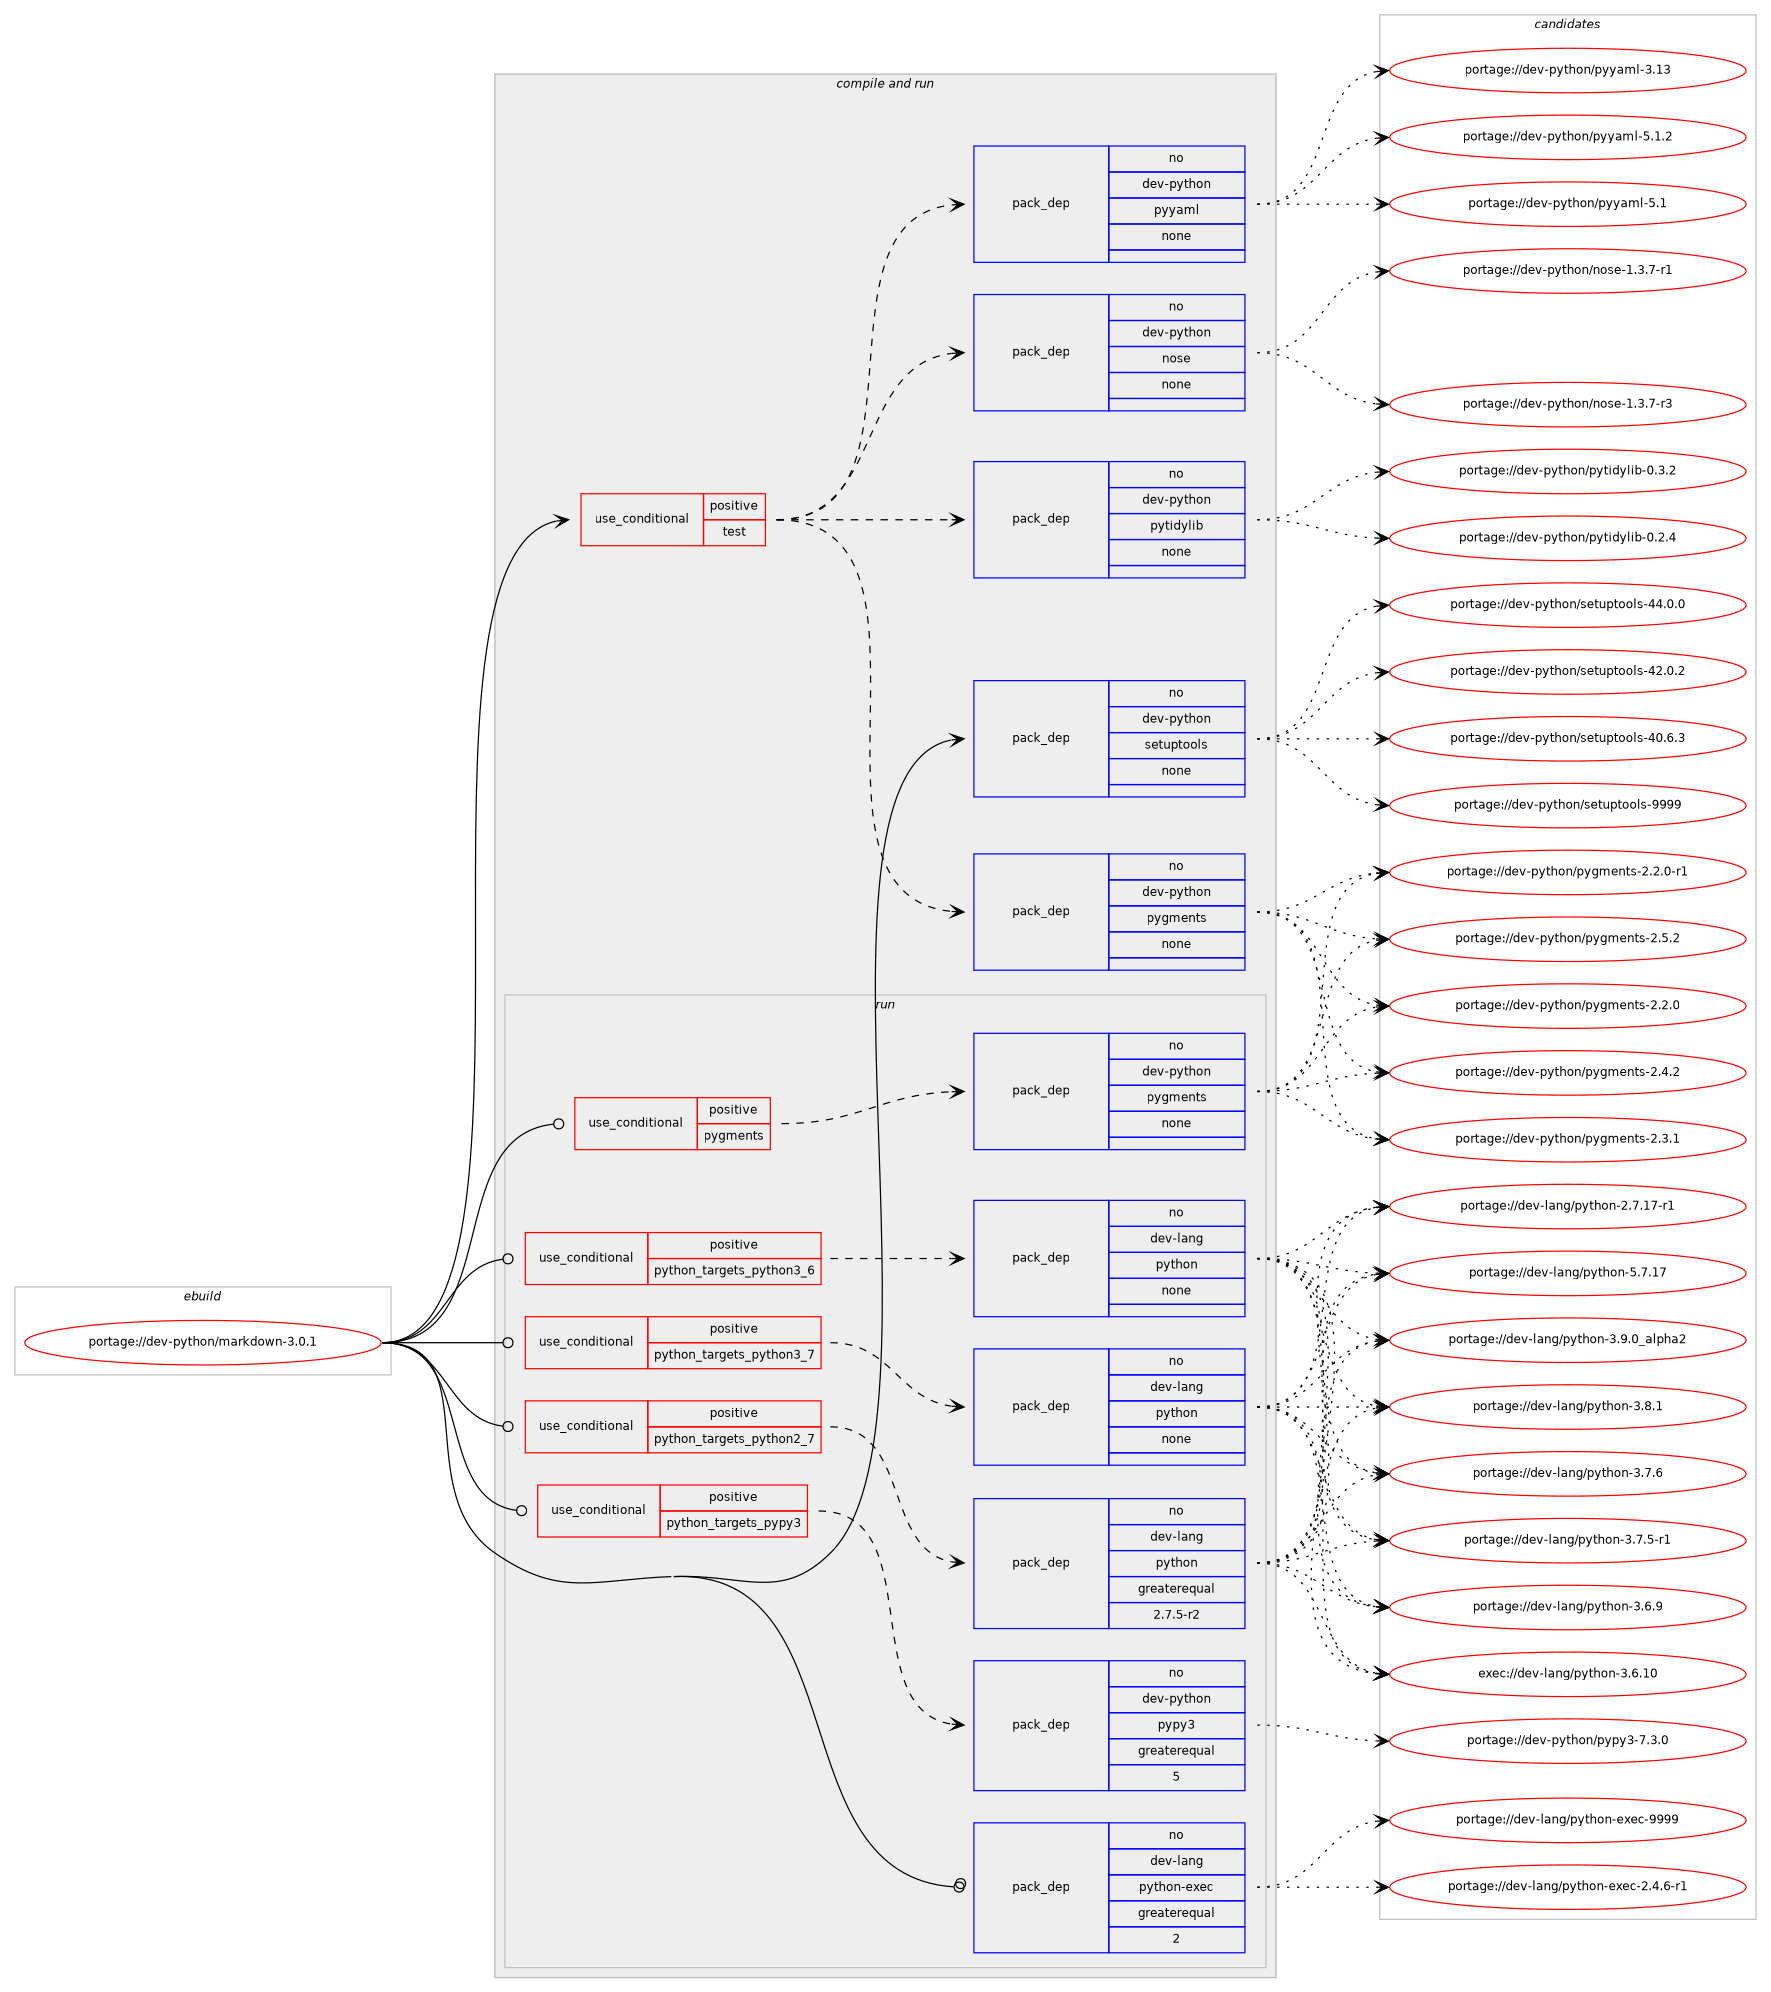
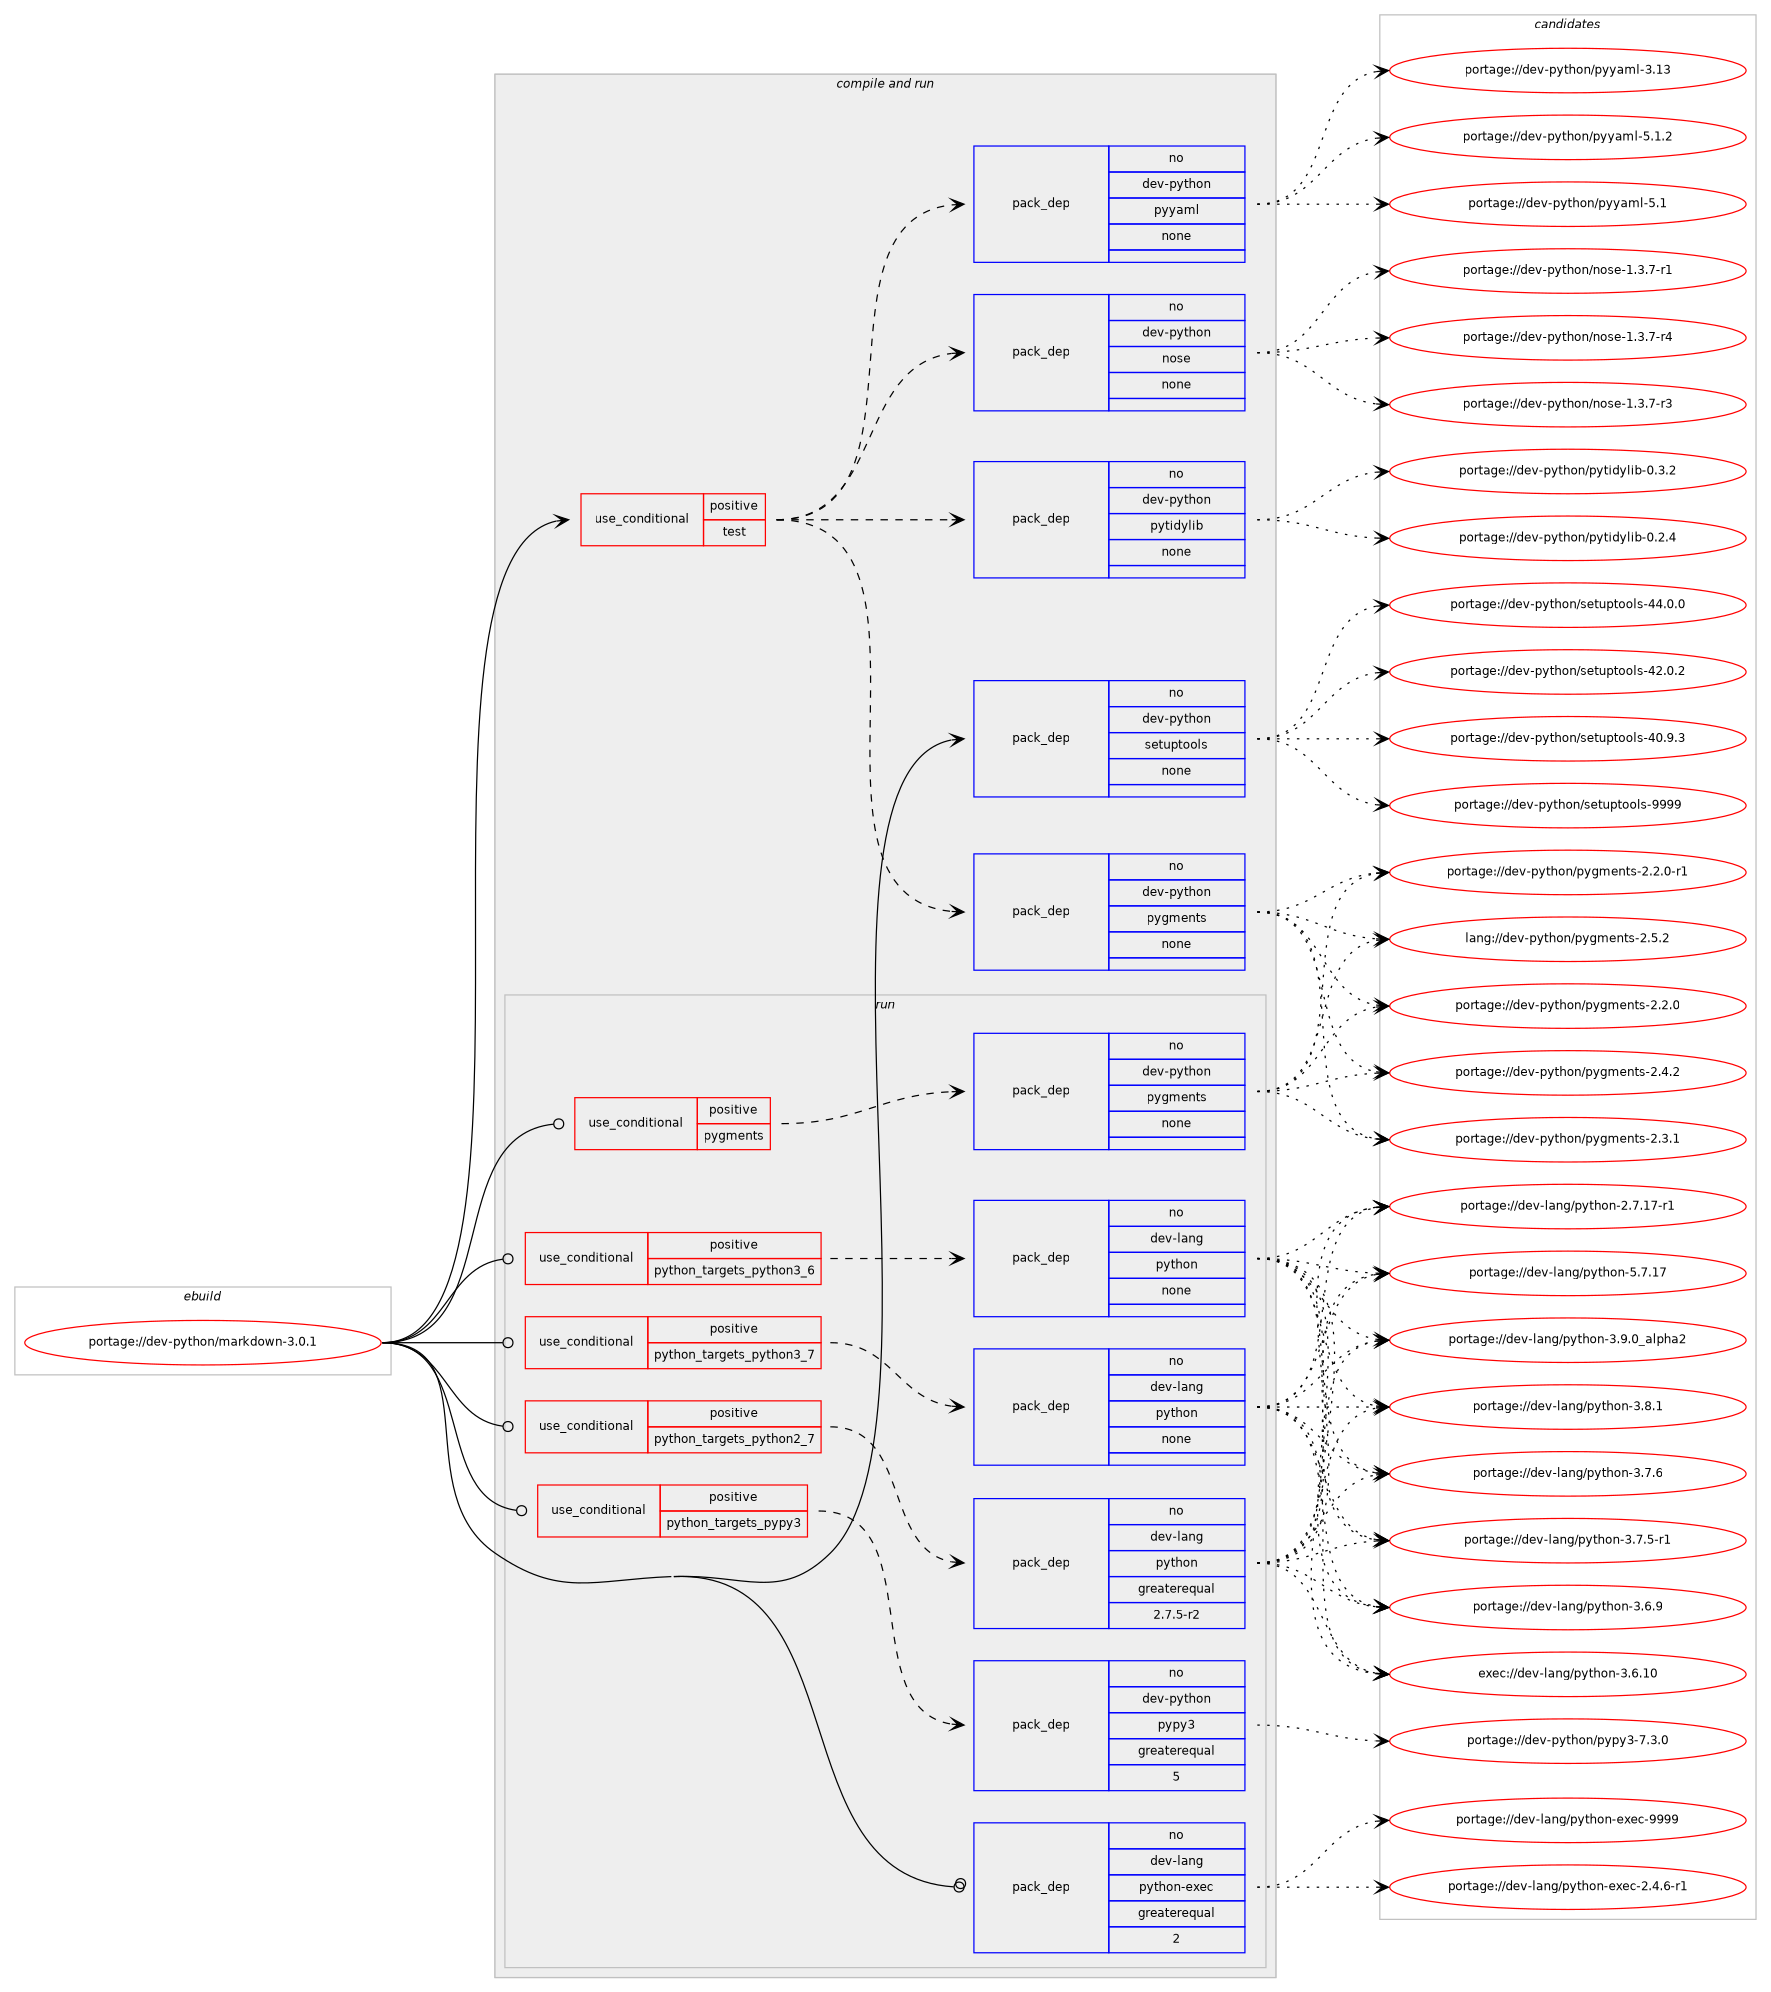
node "portage://dev-python/nose-1.3.7-r4": added
node "portage://dev-python/setuptools-40.6.3": label "portage://dev-python/setuptools-40.6.3" -> "portage://dev-python/setuptools-40.9.3"
node "portage://dev-python/pygments-2.5.2": label "portage://dev-python/pygments-2.5.2" -> "lang://dev-python/pygments-2.5.2"
